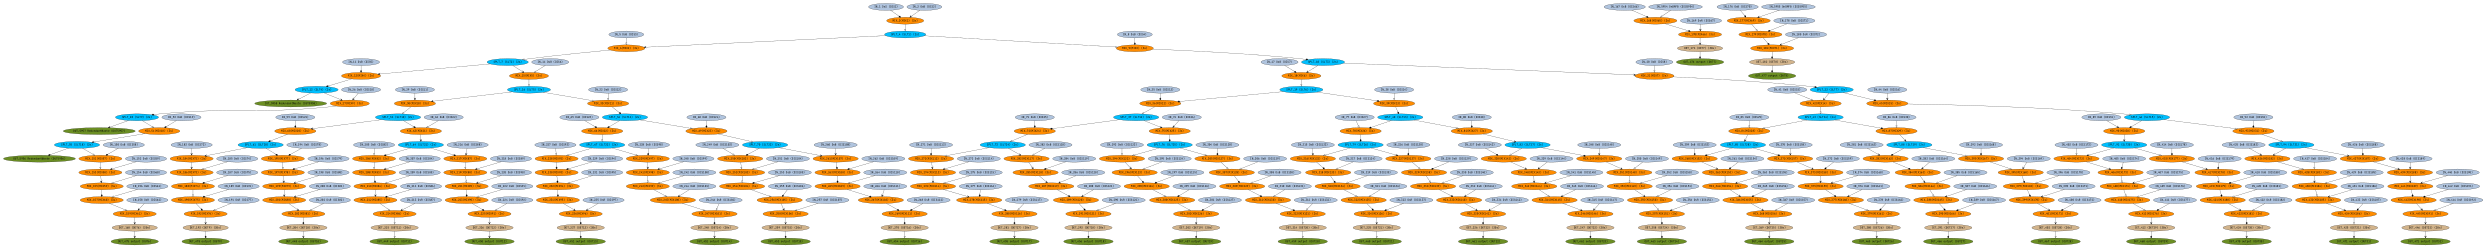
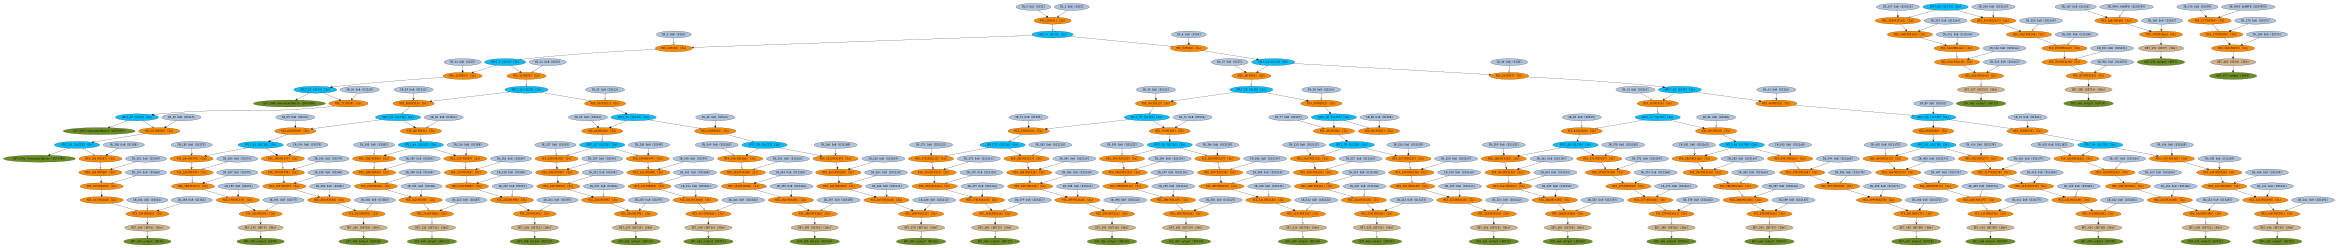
edge "IN_89 DsB (DIS31)" -> "MIX_90(MIX30) (3s)": now "IN_89 DsB (DIS31)" -> "SPLT_46 (SLT15) (2s)"
edge "MIX_81(MIX27) (3s)" -> "SPLT_82 (SLT27) (2s)": removed
node "IN_233 DsB (DIS96)": added
edge "IN_156 DsB (DIS61)" -> "MIX_157(MIX60) (3s)": now "IN_156 DsB (DIS61)" -> "MIX_159(MIX61) (3s)"
